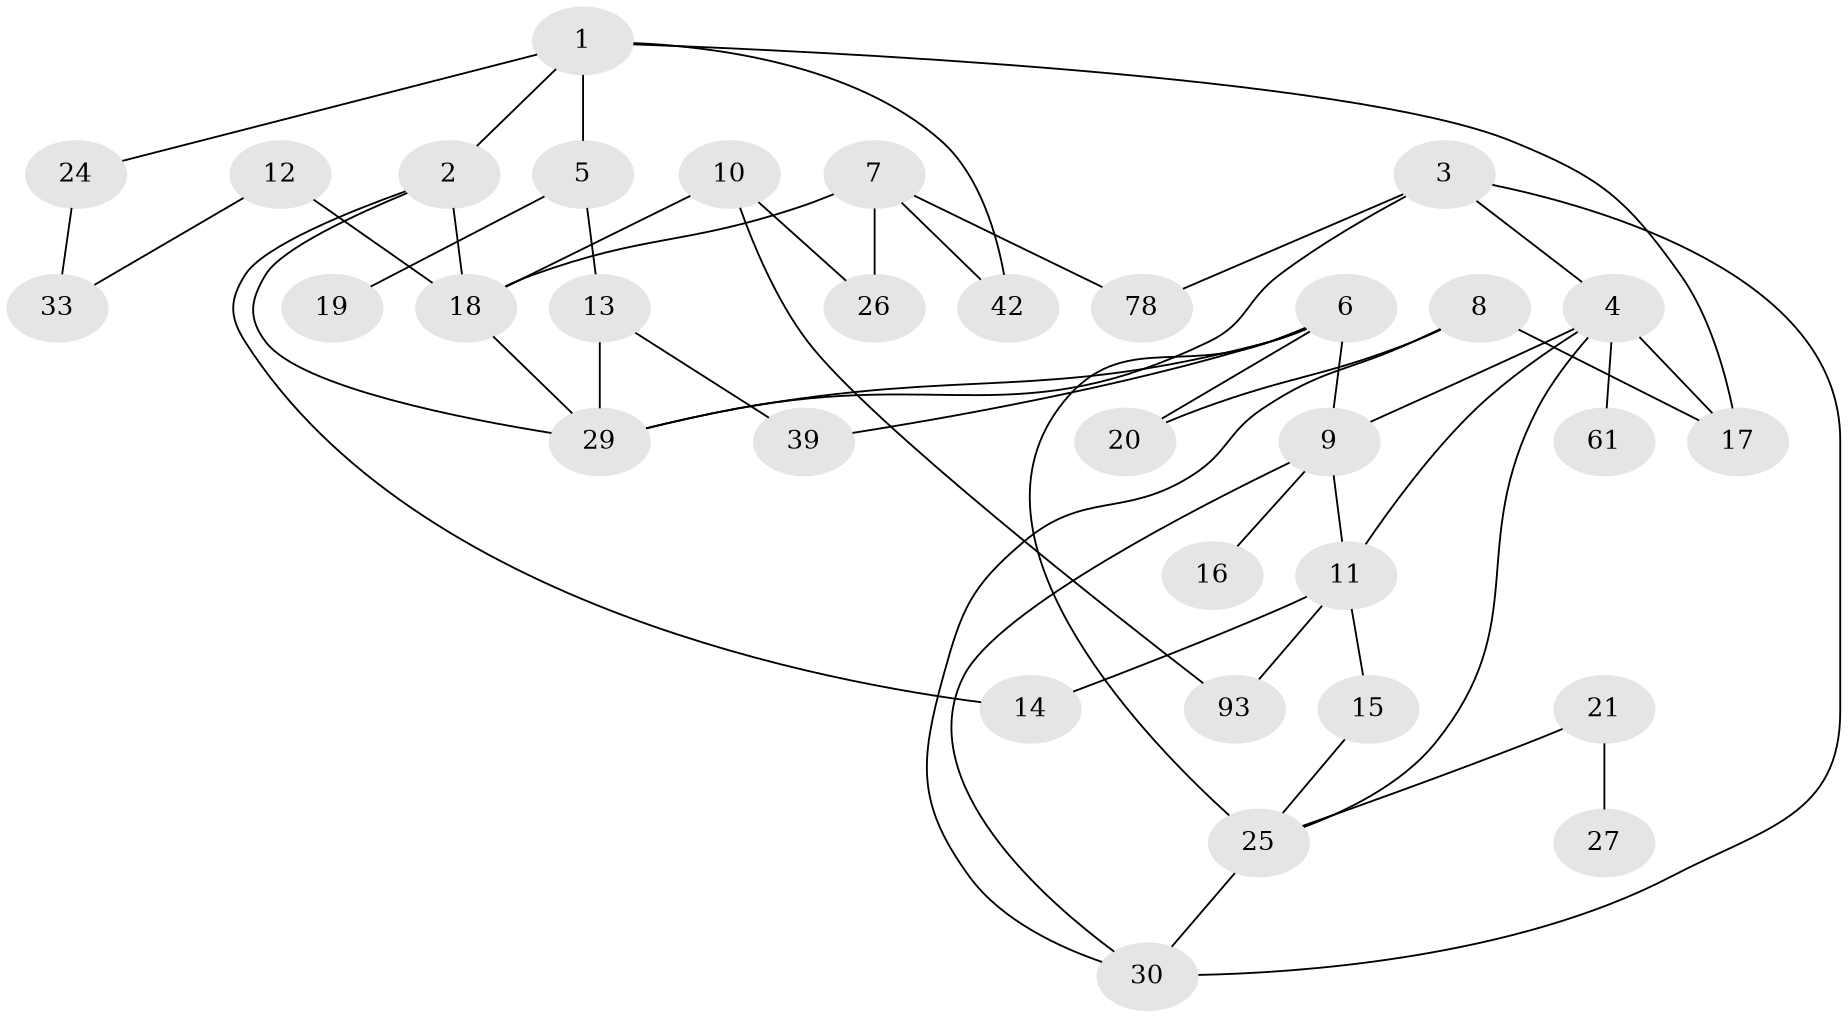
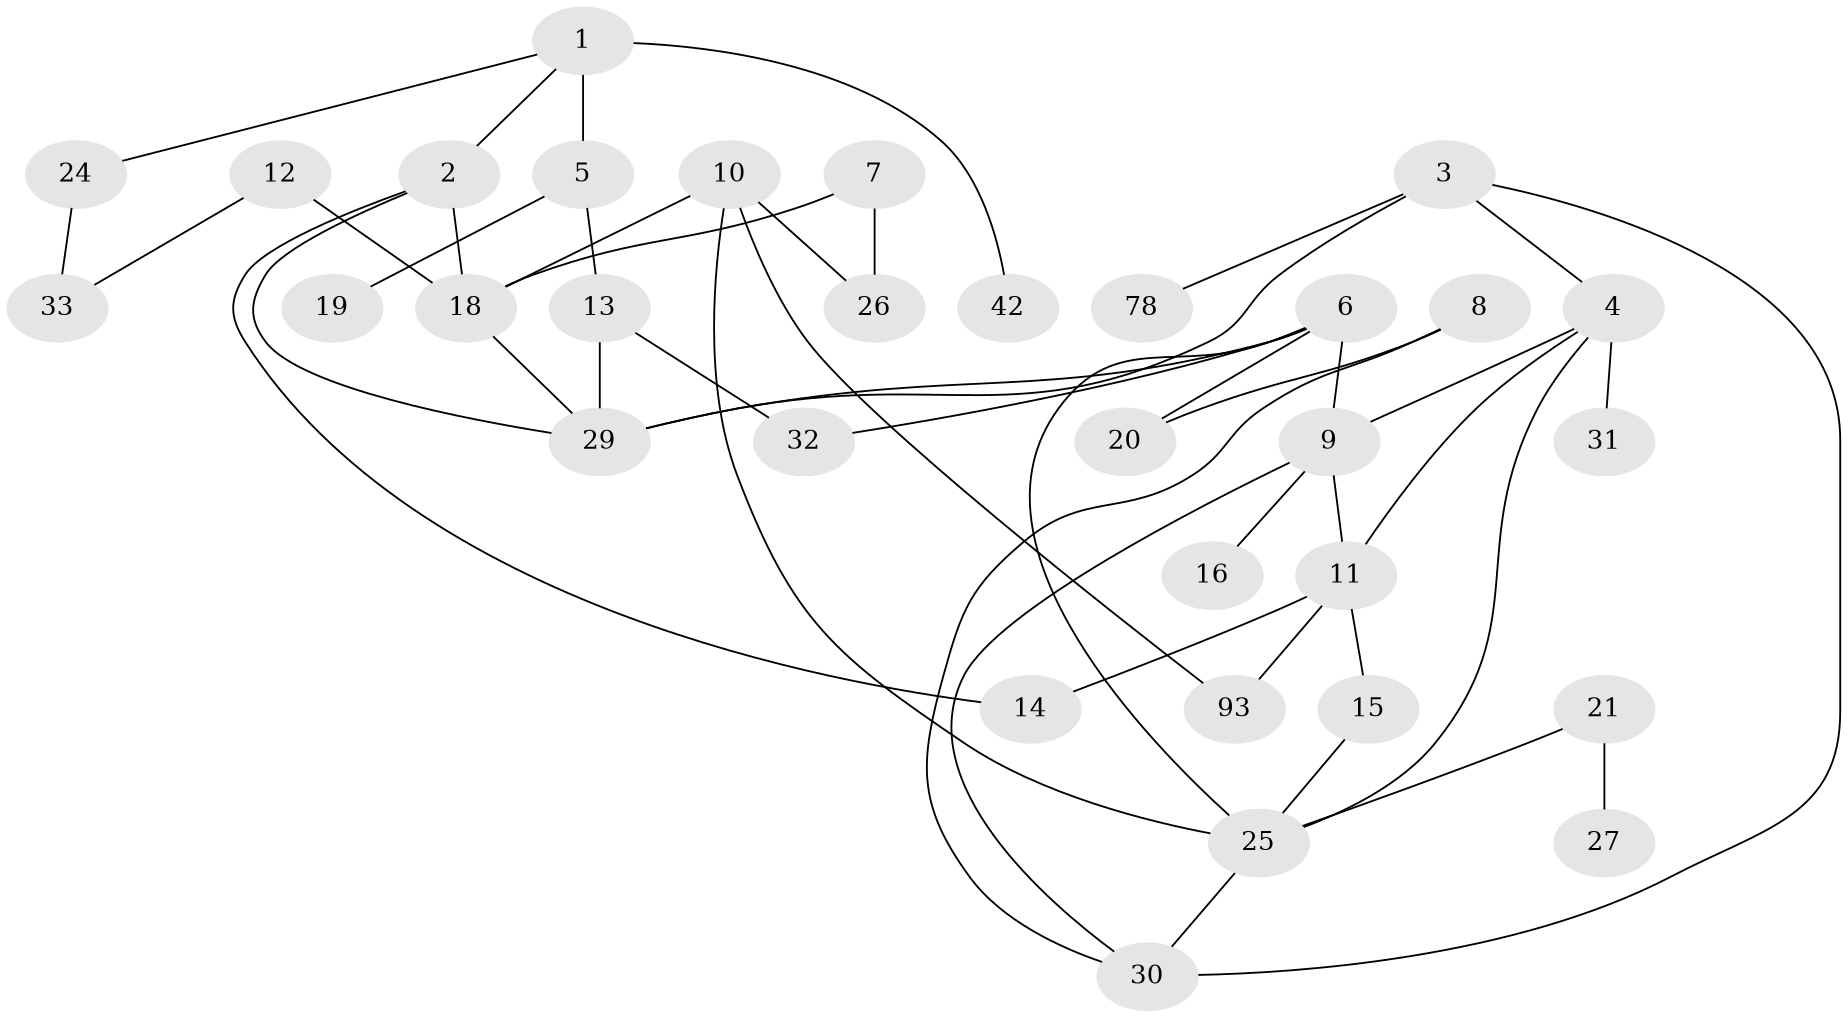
edge "7" -- "42": removed
edge "7" -- "78": removed
node "39": label "39" -> "32"
node "61": label "61" -> "31"
node "17": removed
edge "10" -- "25": added
